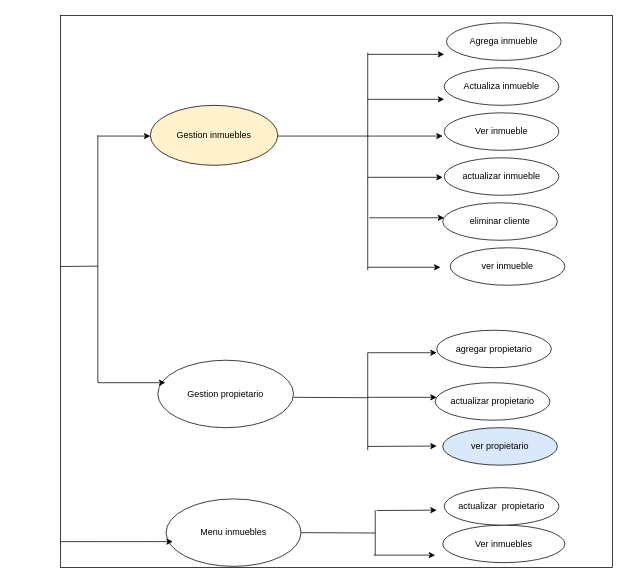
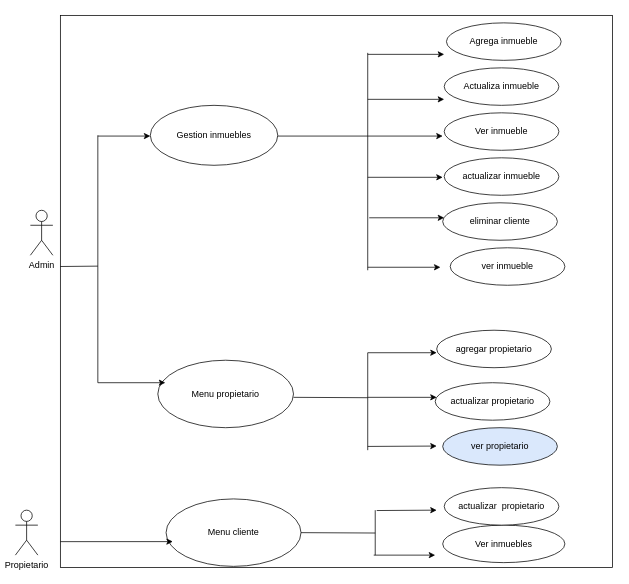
node "Gestion inmuebles": fillcolor #fff2cc -> #ffffff
node "Admin": added
node "Gestion propietario": label "Gestion propietario" -> "Menu propietario"
node "Propietario": added
node "Menu inmuebles": label "Menu inmuebles" -> "Menu cliente"
